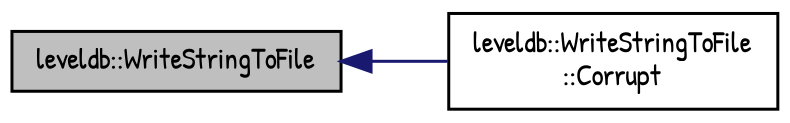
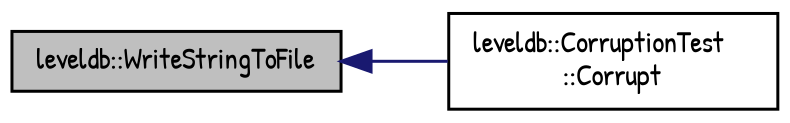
node "leveldb::WriteStringToFile ::Corrupt": label "leveldb::WriteStringToFile ::Corrupt" -> "leveldb::CorruptionTest ::Corrupt"
